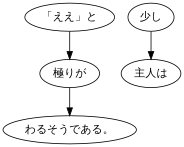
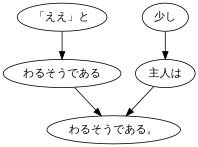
node "極りが": label "極りが" -> "わるそうである"
edge "主人は" -> "わるそうである。": added
